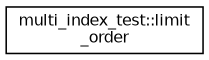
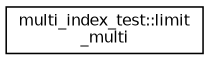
node "multi_index_test::limit _order": label "multi_index_test::limit _order" -> "multi_index_test::limit _multi"
